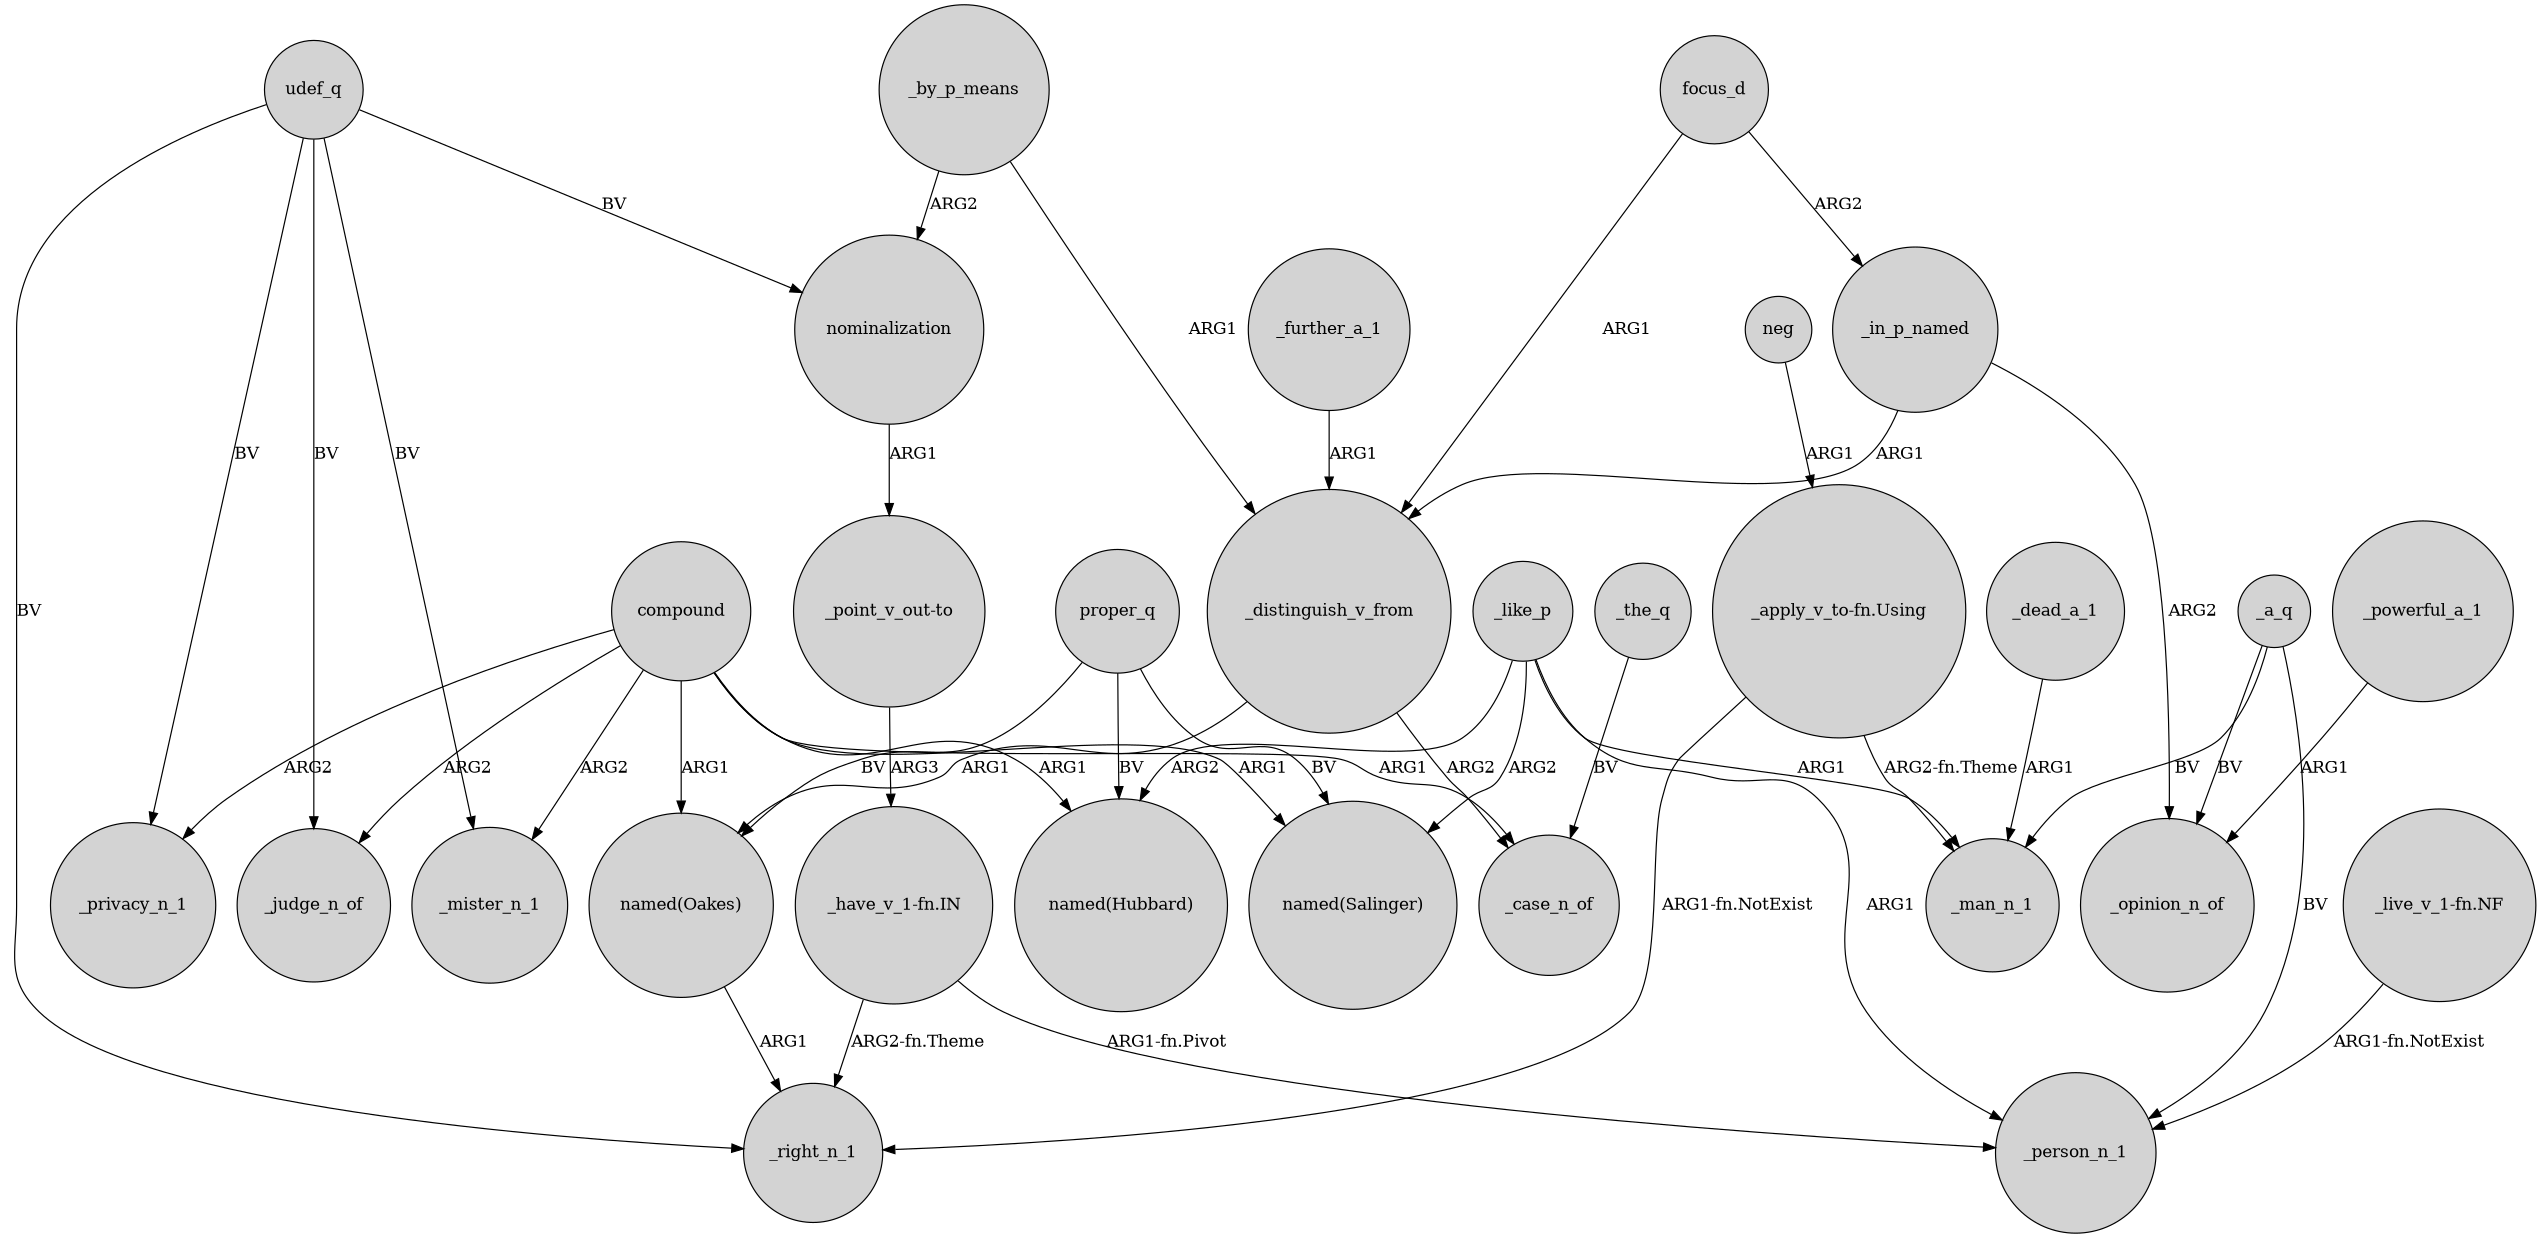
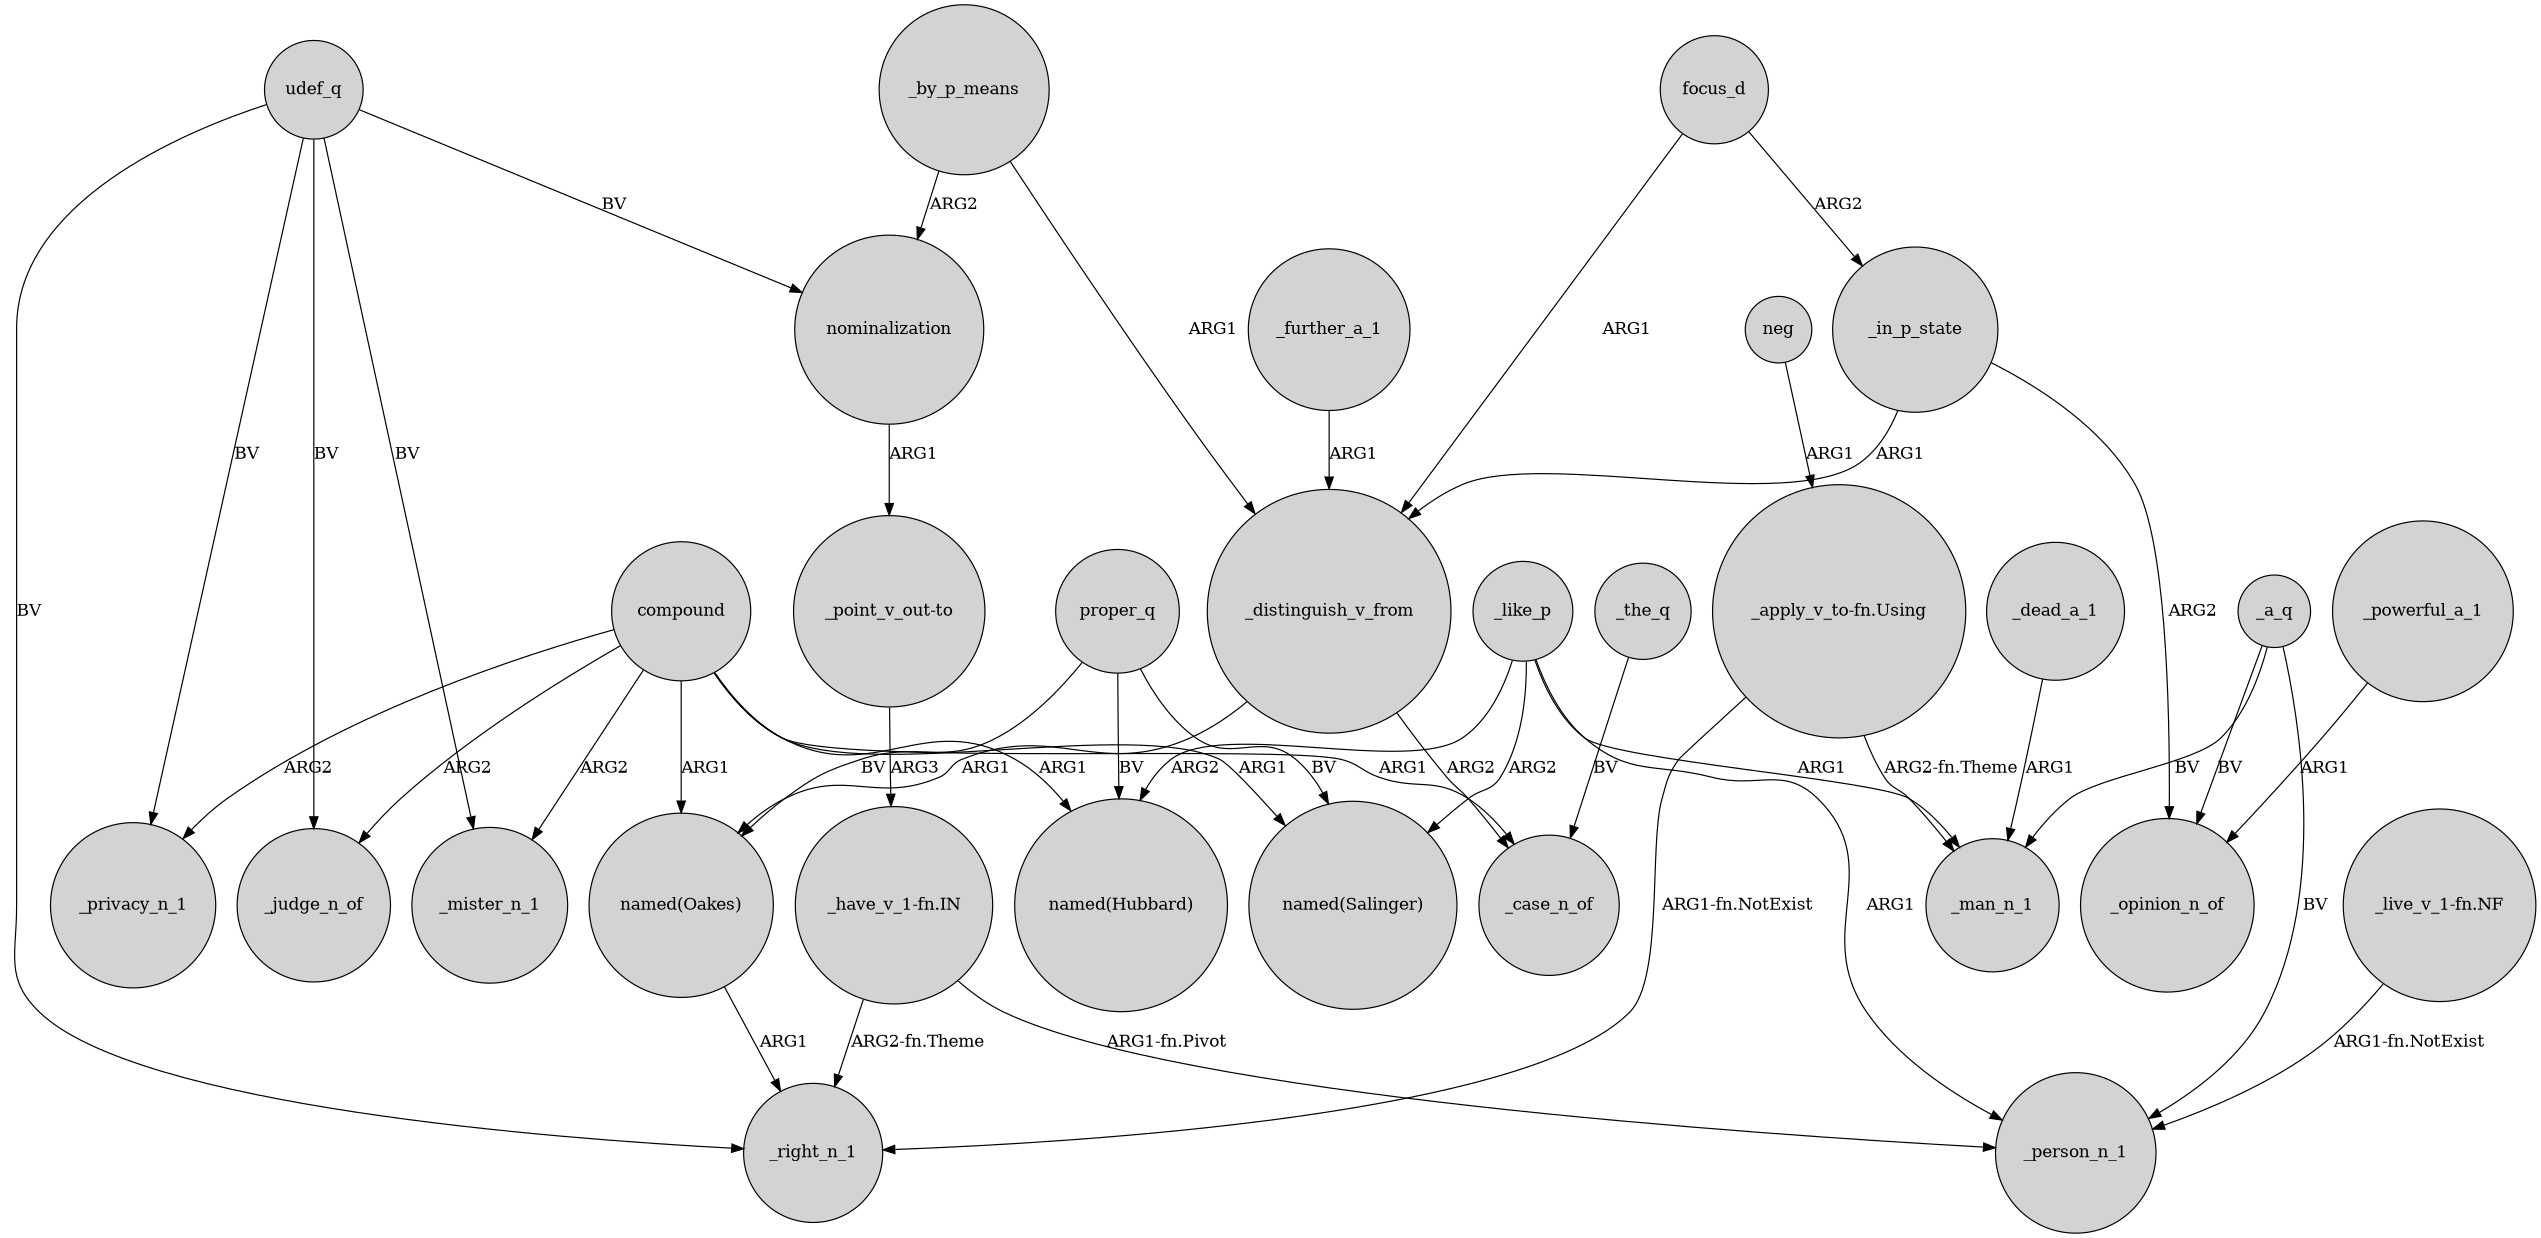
node "_in_p_named": label "_in_p_named" -> "_in_p_state"
